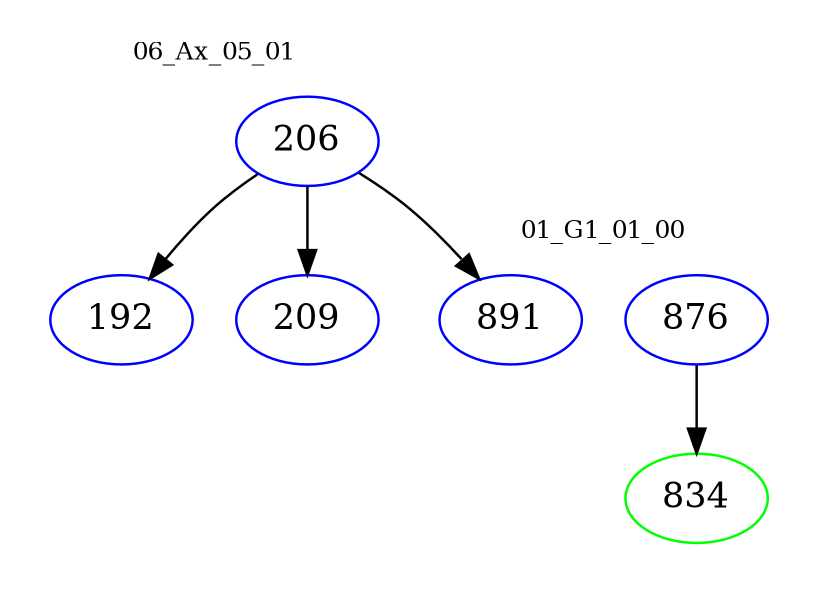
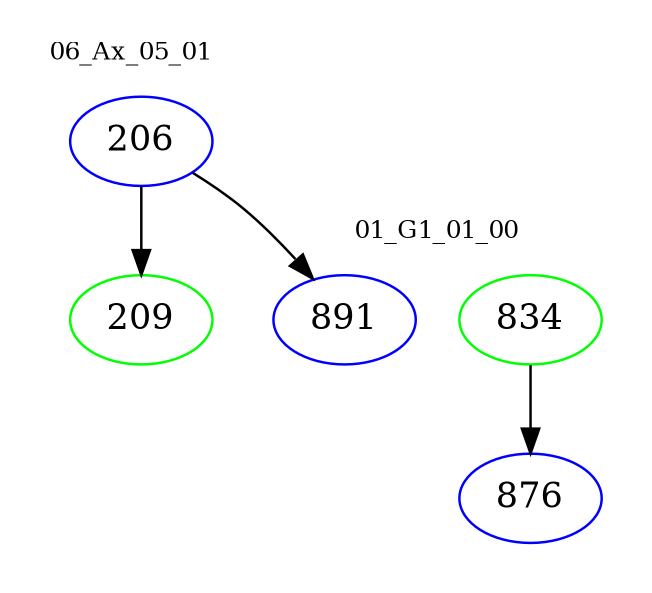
node "192": removed
node "209": color blue -> green
edge "876" -> "834": reversed
